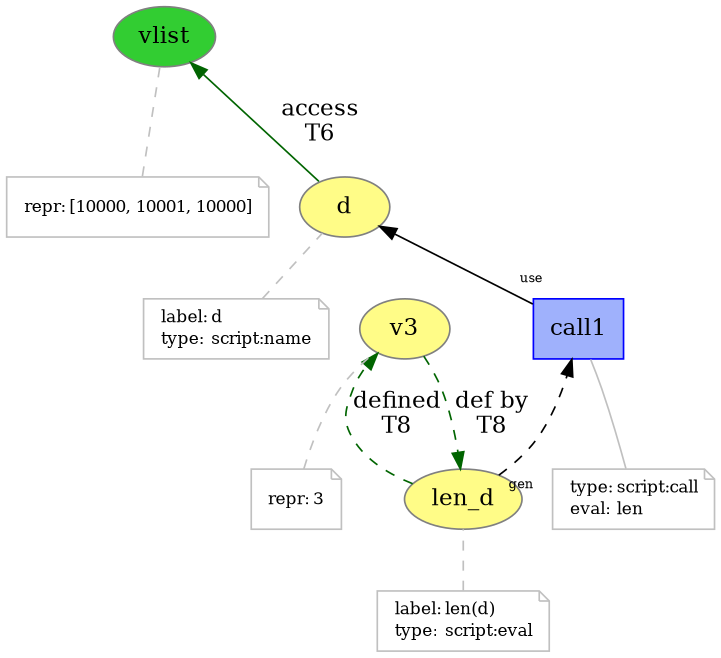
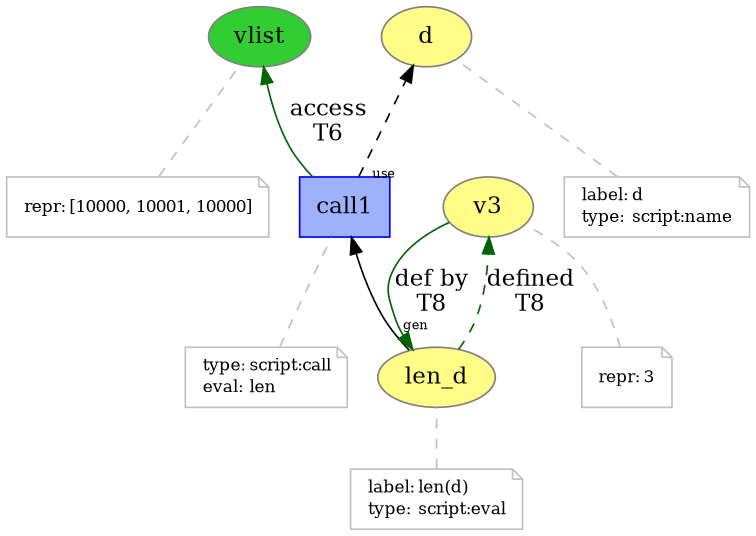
edge "d" -> "vlist": now "call1" -> "vlist"
edge "call1" -> "d": style solid -> dashed
edge "v3" -> "len_d": style dashed -> solid
edge "call1" -- "type:": style solid -> dashed
edge "len_d" -> "call1": style dashed -> solid
